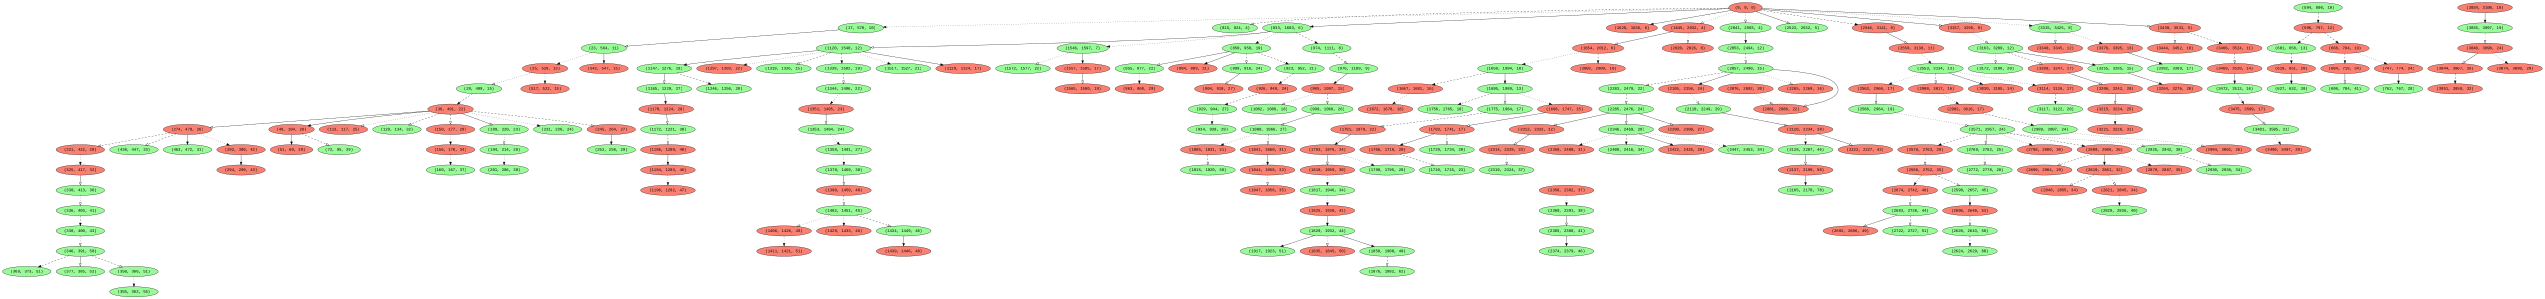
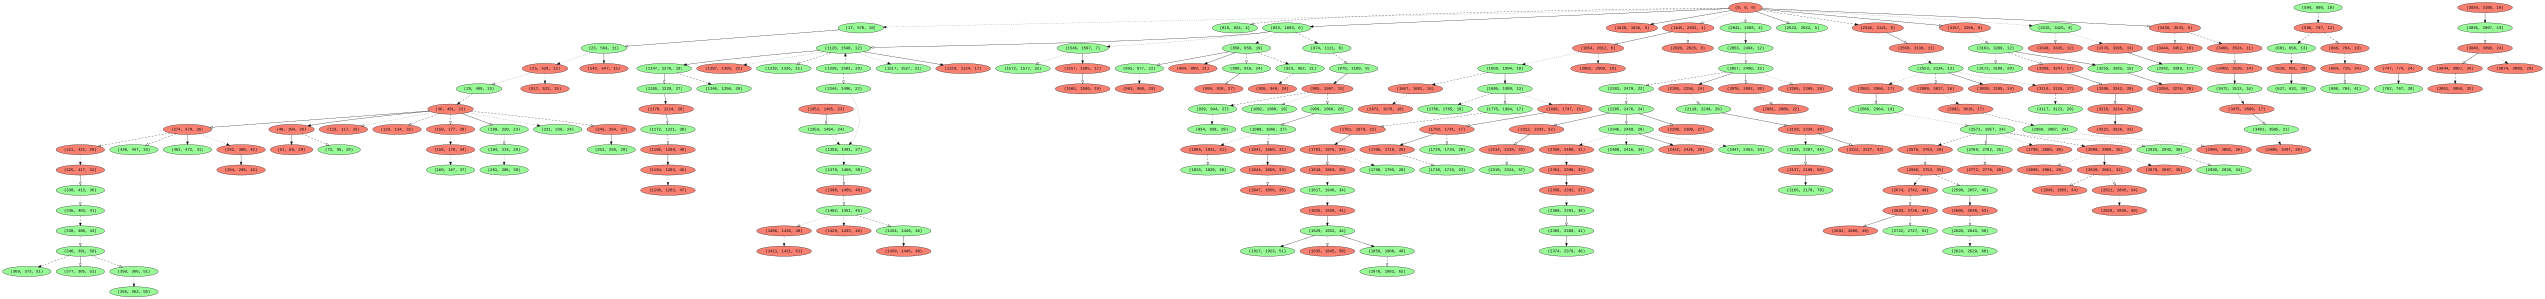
edge "(596, 797, 12)" -> "(668, 784, 19)": arrowhead normal -> onormal
edge "(1120, 1540, 12)" -> "(1338, 1502, 19)": reversed
edge "(668, 784, 19)" -> "(747, 774, 24)": removed
edge "(2057, 2490, 15)" -> "(2081, 2086, 22)": now "(2057, 2490, 15)" -> "(2076, 2092, 20)"
edge "(1344, 1496, 22)" -> "(1351, 1495, 23)": now "(1344, 1496, 22)" -> "(1358, 1491, 27)"
edge "(926, 948, 24)" -> "(929, 944, 27)": now "(985, 1097, 15)" -> "(929, 944, 27)"
edge "(3215, 3234, 25)" -> "(3221, 3226, 31)": style dotted -> solid
node "(129, 134, 32)": fillcolor palegreen -> salmon
edge "(2809, 2908, 26)" -> "(2899, 2904, 29)": style dashed -> dotted
node "(2354, 2398, 33)": added
node "(2772, 2778, 28)": fillcolor palegreen -> salmon
node "(2683, 2736, 44)": fillcolor palegreen -> salmon
node "(2828, 2836, 40)": fillcolor palegreen -> salmon
